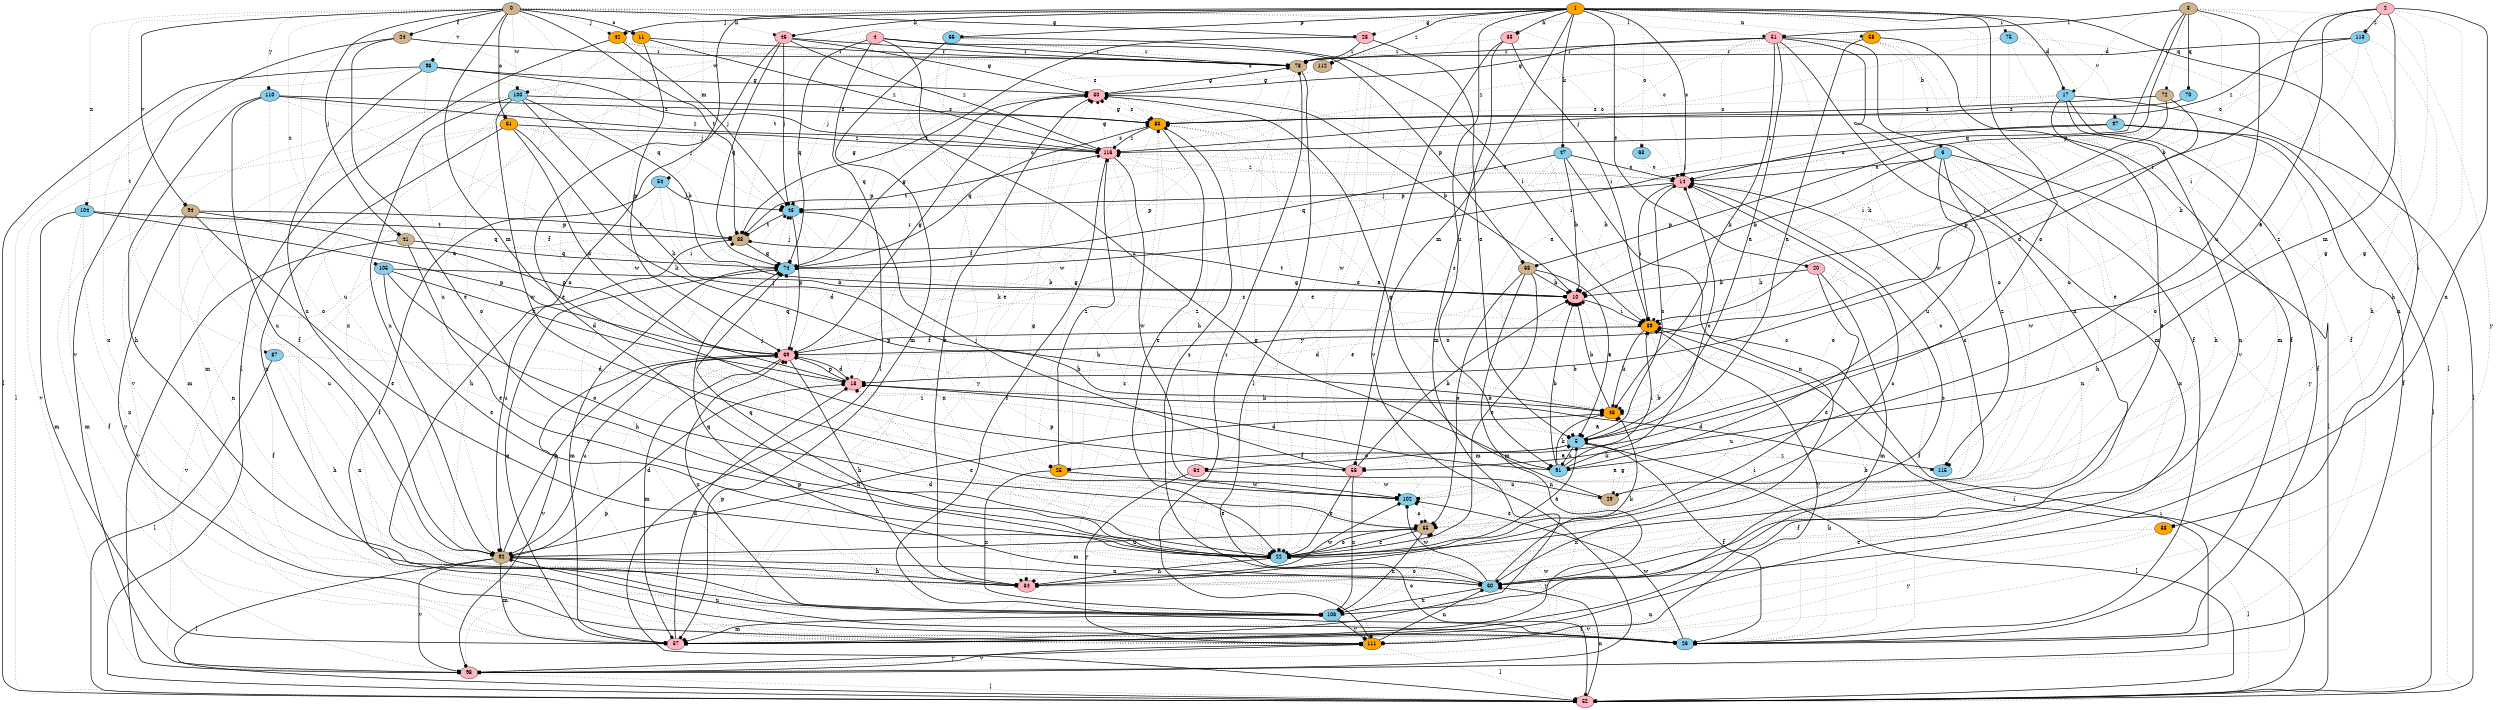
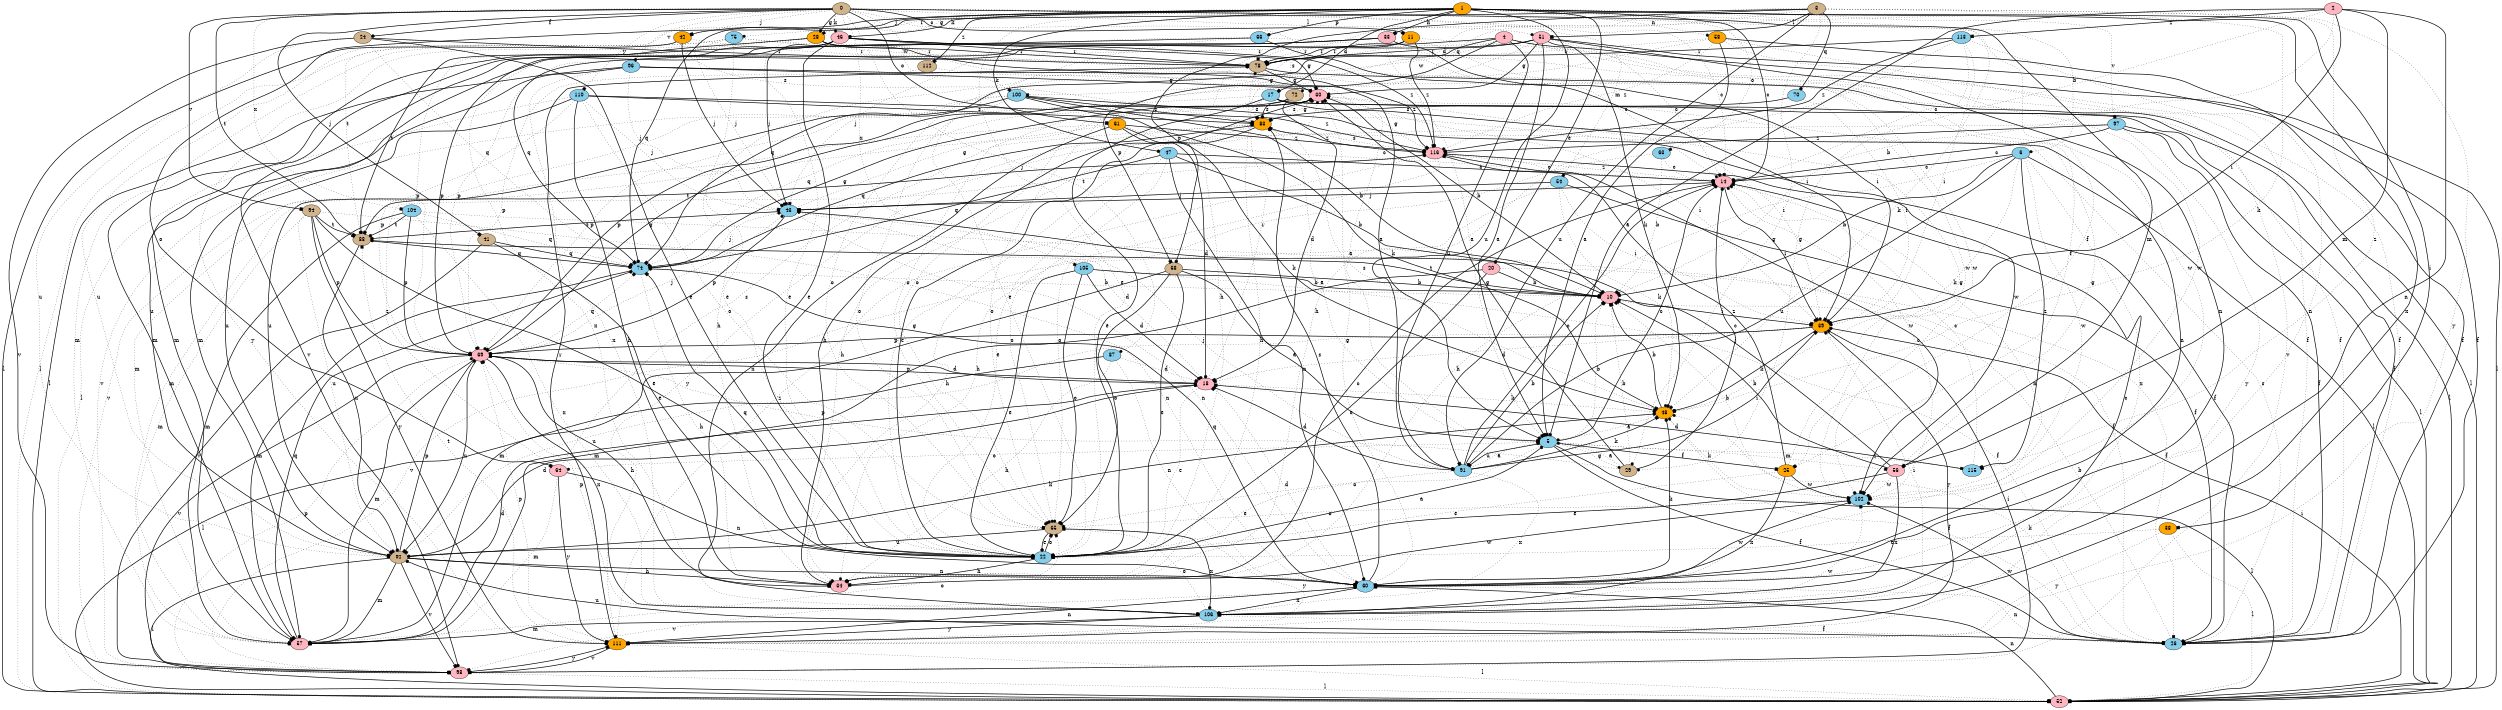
node "28": fillcolor lightpink -> orange
edge "1" -> "56": removed, label "m"
edge "64" -> "29": now "64" -> "60"
